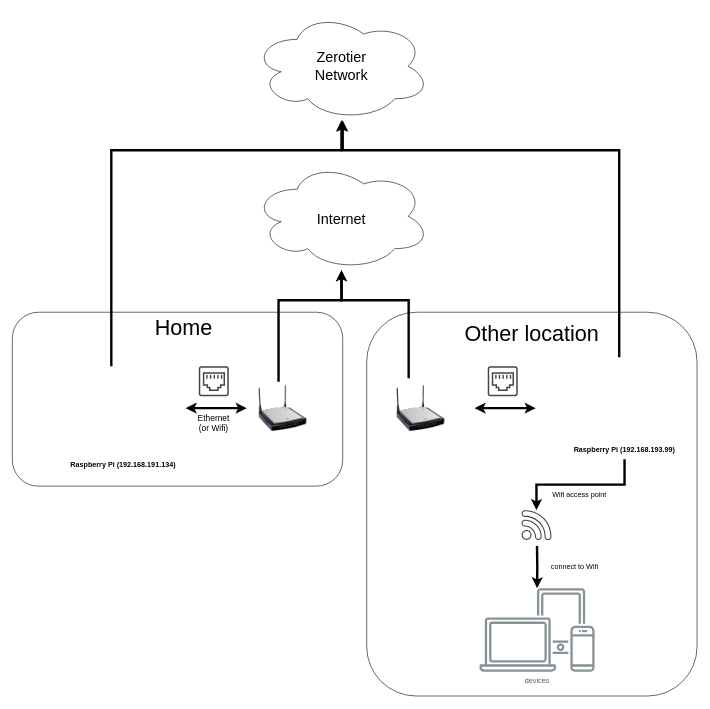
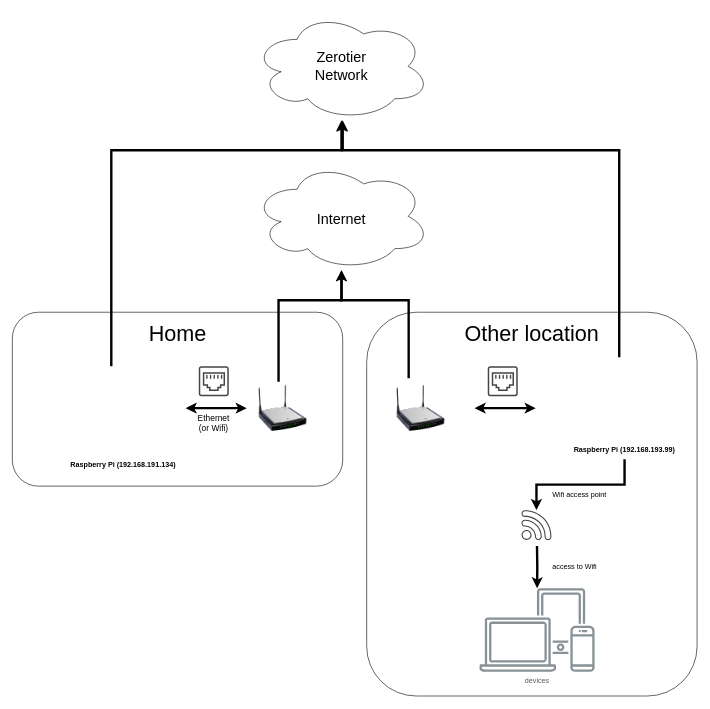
node "Home": moved (184, 327) -> (178, 333)
node "connect to Wifi": label "connect to Wifi" -> "access to Wifi"
